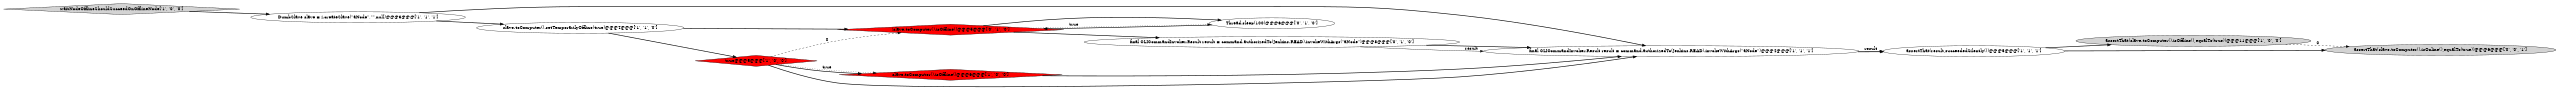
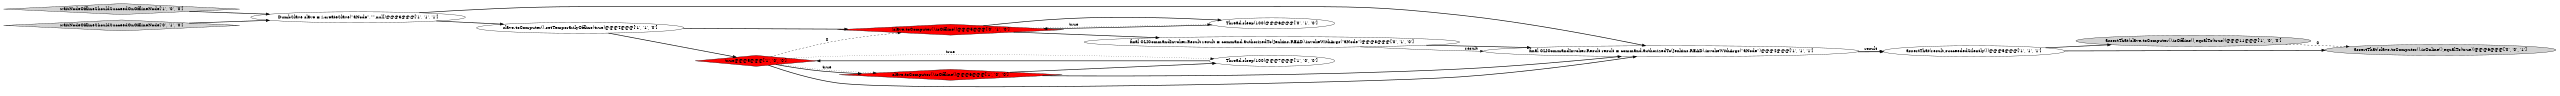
node "waitNodeOfflineShouldSucceedOnOfflineNode['0', '1', '0']": added
node "Thread.sleep(100)@@@7@@@['1', '0', '0']": added
